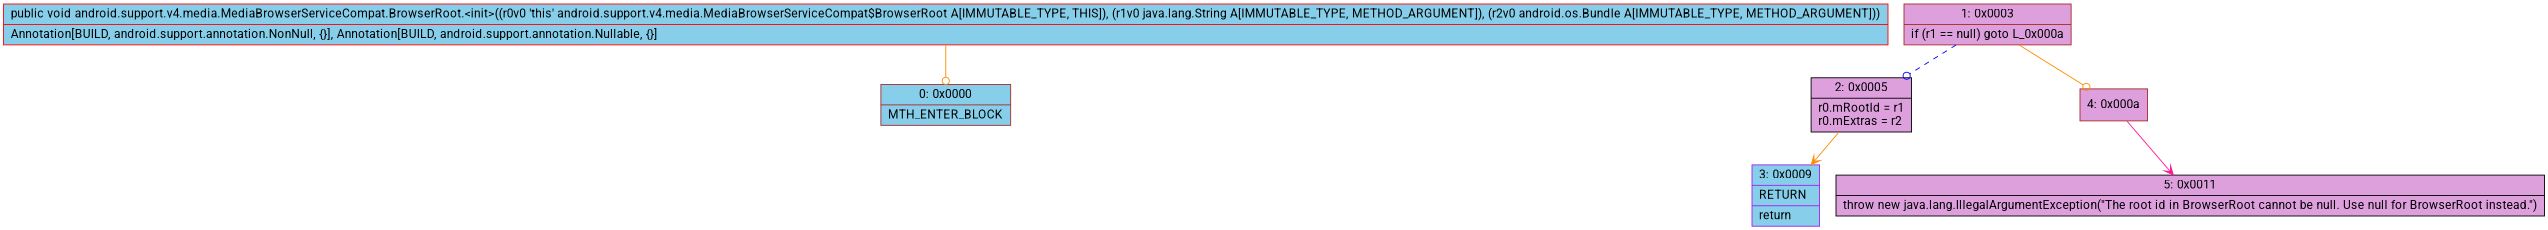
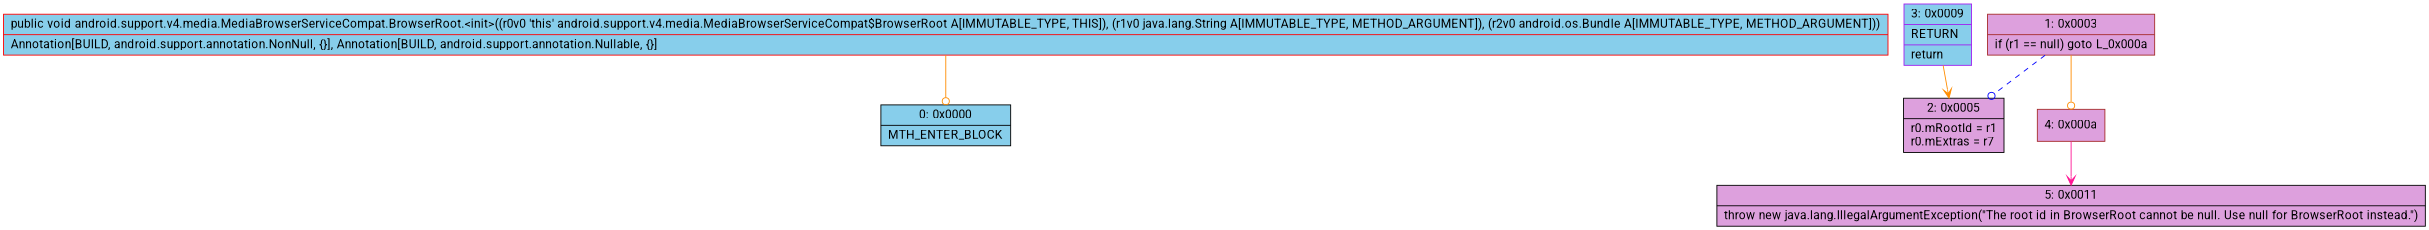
node "0: 0x0000": color brown -> black
node "2: 0x0005": text "r0.mExtras = r2" -> "r0.mExtras = r7"
edge "2: 0x0005" -> "3: 0x0009": reversed
